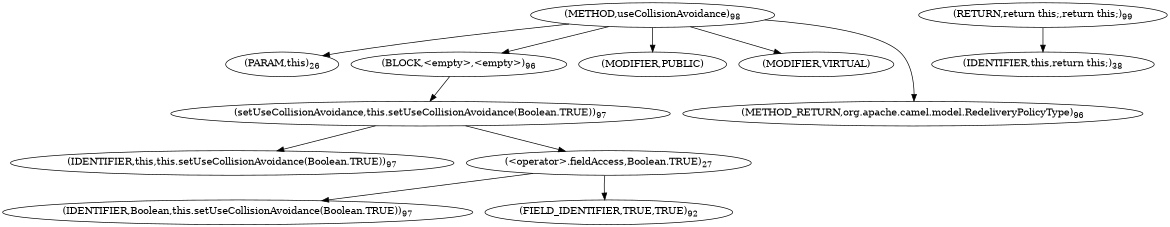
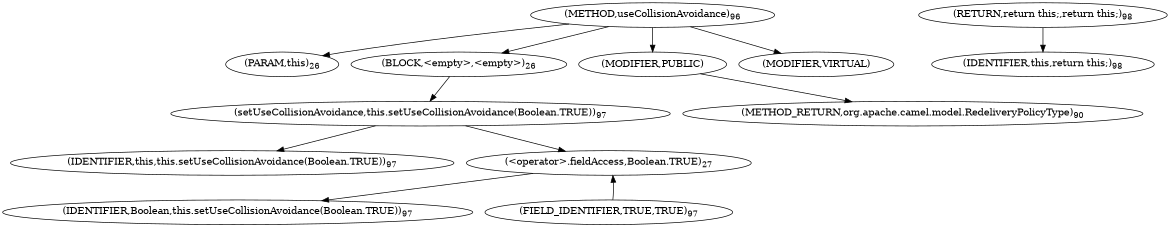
node "(METHOD,useCollisionAvoidance)": text "98" -> "96"
node "(RETURN,return this;,return this;)": text "99" -> "98"
edge "(METHOD,useCollisionAvoidance)" -> "(METHOD_RETURN,org.apache.camel.model.RedeliveryPolicyType)": now "(MODIFIER,PUBLIC)" -> "(METHOD_RETURN,org.apache.camel.model.RedeliveryPolicyType)"
node "(BLOCK,<empty>,<empty>)": text "96" -> "26"
node "(IDENTIFIER,this,return this;)": text "38" -> "98"
node "(METHOD_RETURN,org.apache.camel.model.RedeliveryPolicyType)": text "96" -> "90"
edge "(<operator>.fieldAccess,Boolean.TRUE)" -> "(FIELD_IDENTIFIER,TRUE,TRUE)": reversed
node "(FIELD_IDENTIFIER,TRUE,TRUE)": text "92" -> "97"
